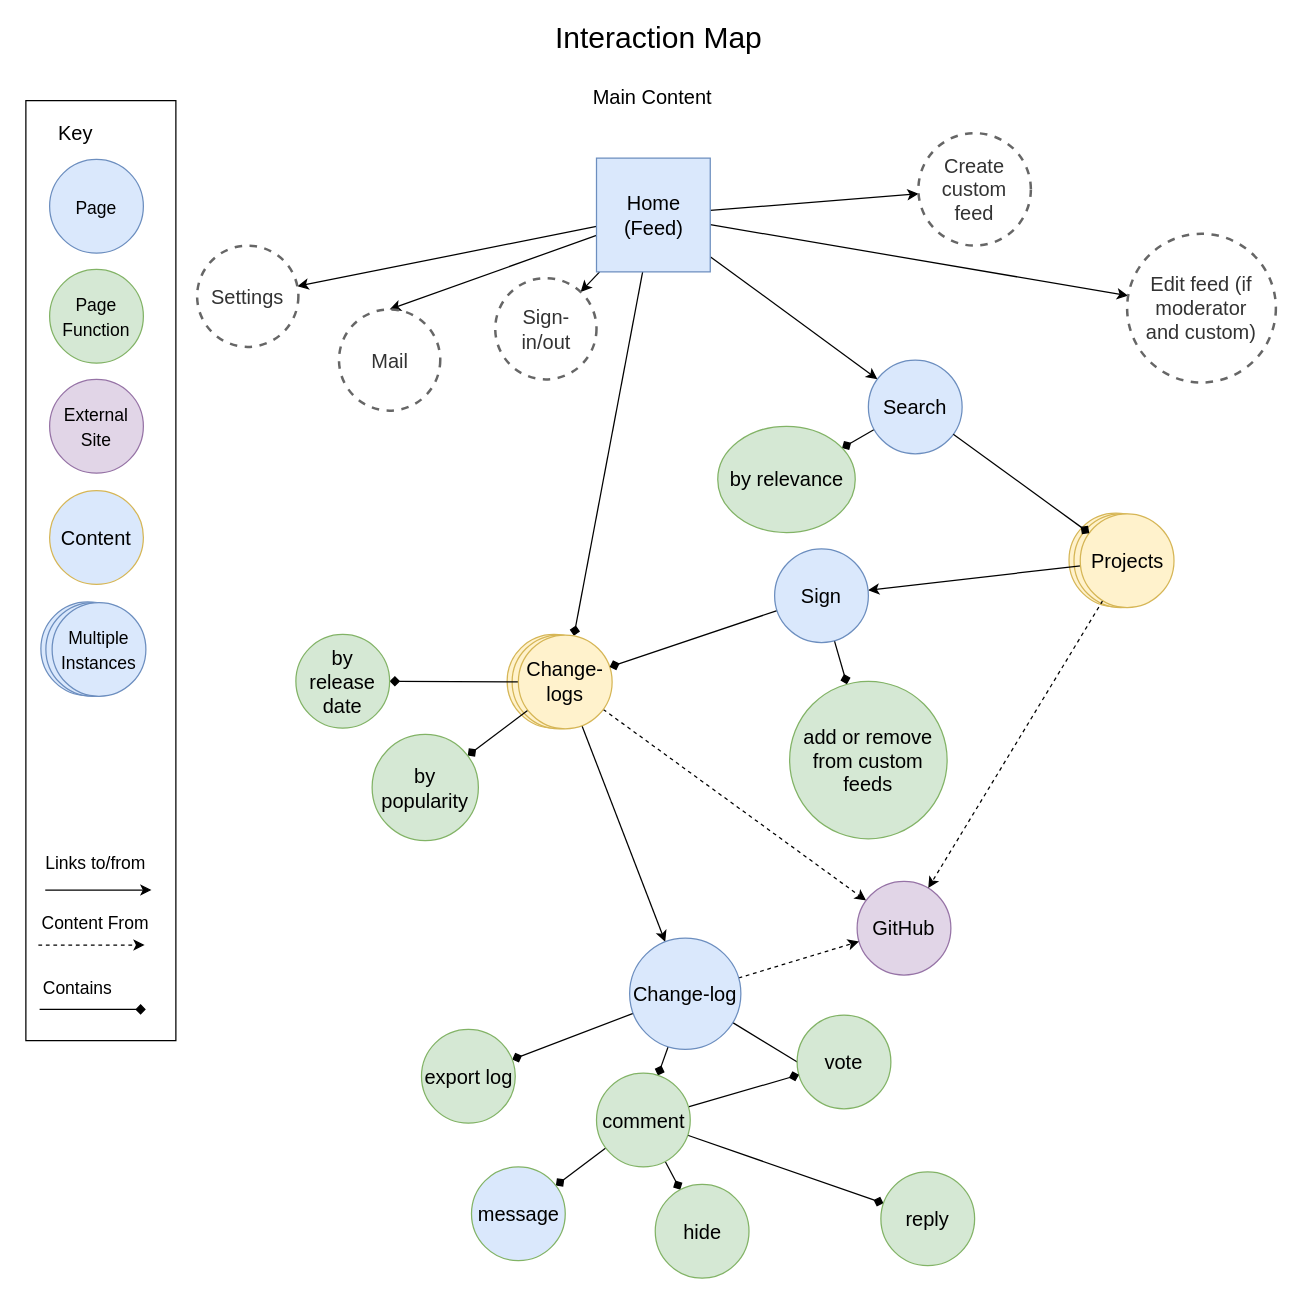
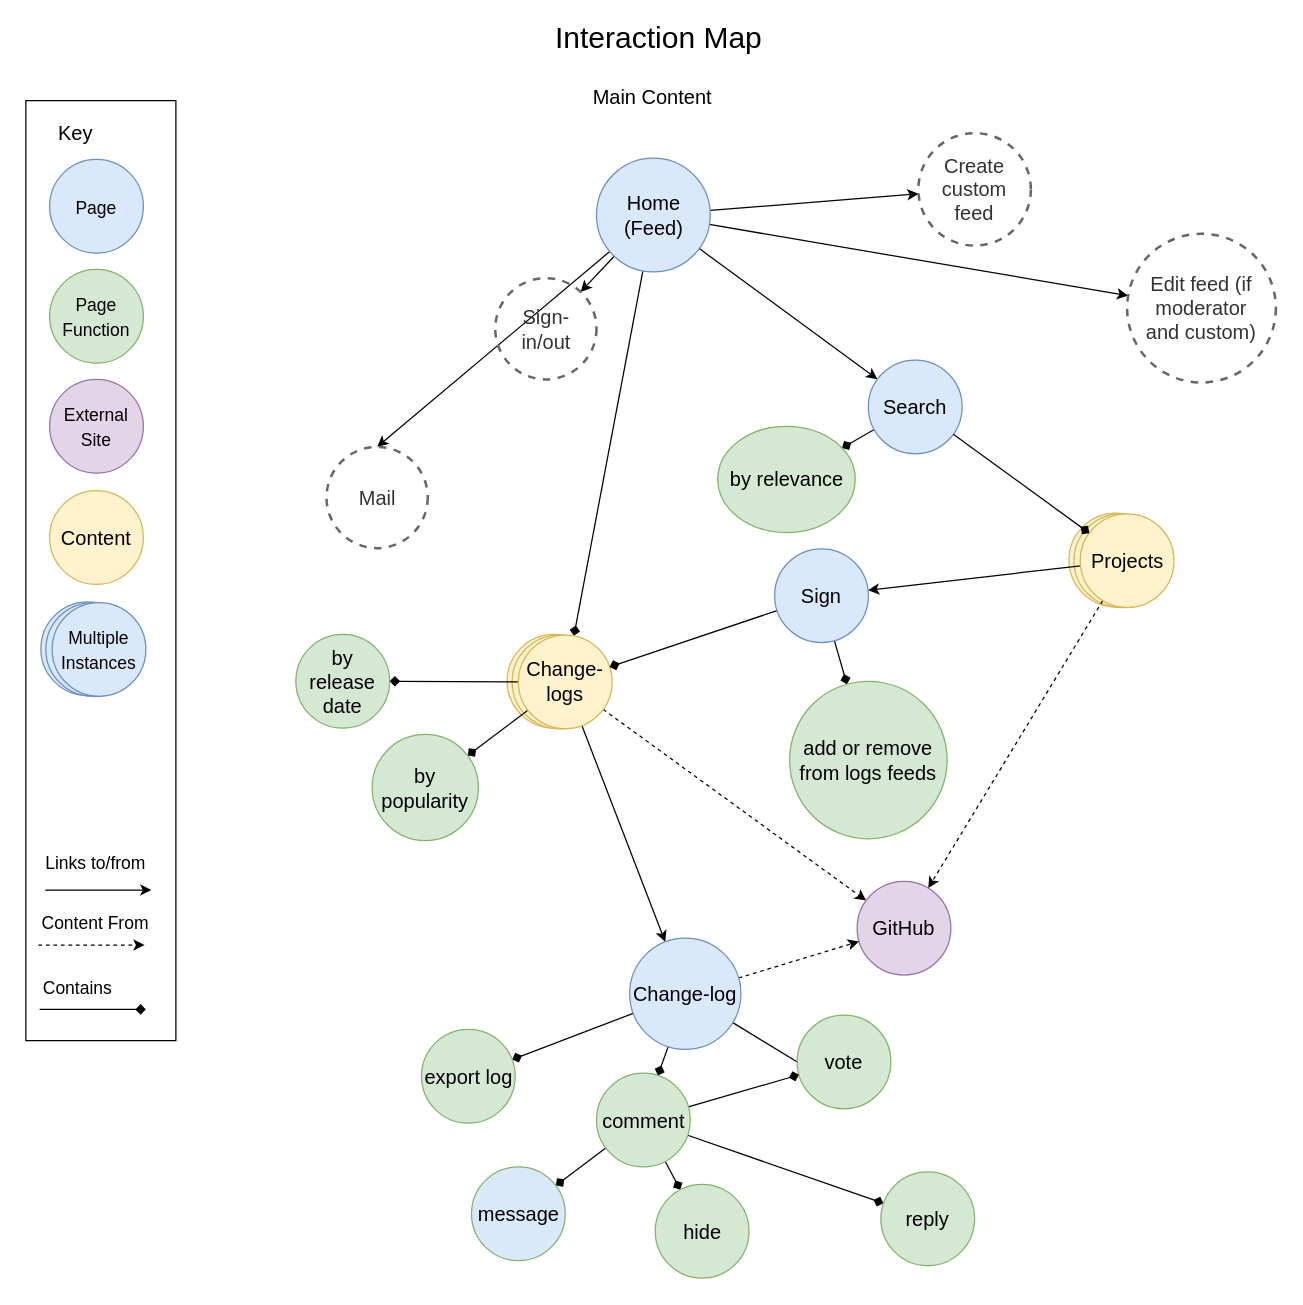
node "Home (Feed)": shape rectangle -> ellipse
edge "Home (Feed)" -> "Settings": removed
node "Settings": removed
node "Mail": moved (389, 360) -> (377, 498)
node "Content": fillcolor #dae8fc -> #fff2cc
node "add or remove from custom feeds": label "add or remove from custom feeds" -> "add or remove from logs feeds"
